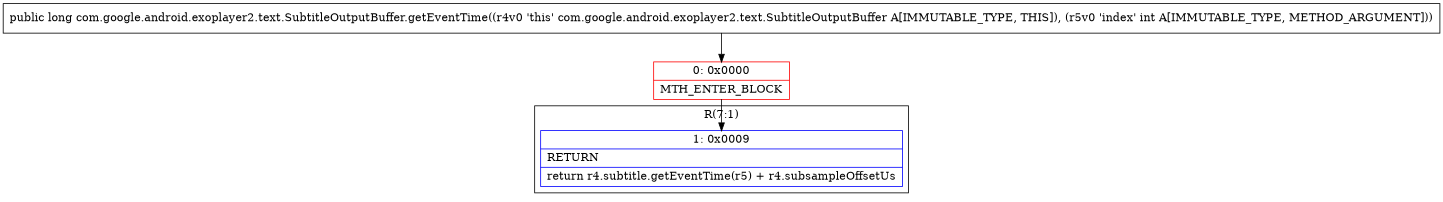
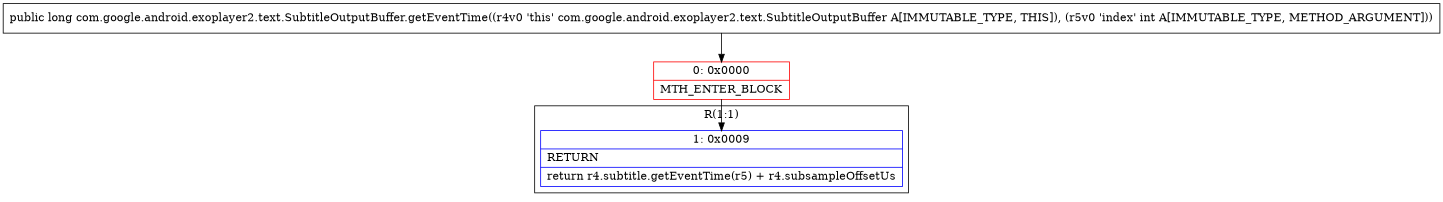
cluster "R(7:1)": label "R(7:1)" -> "R(1:1)"
